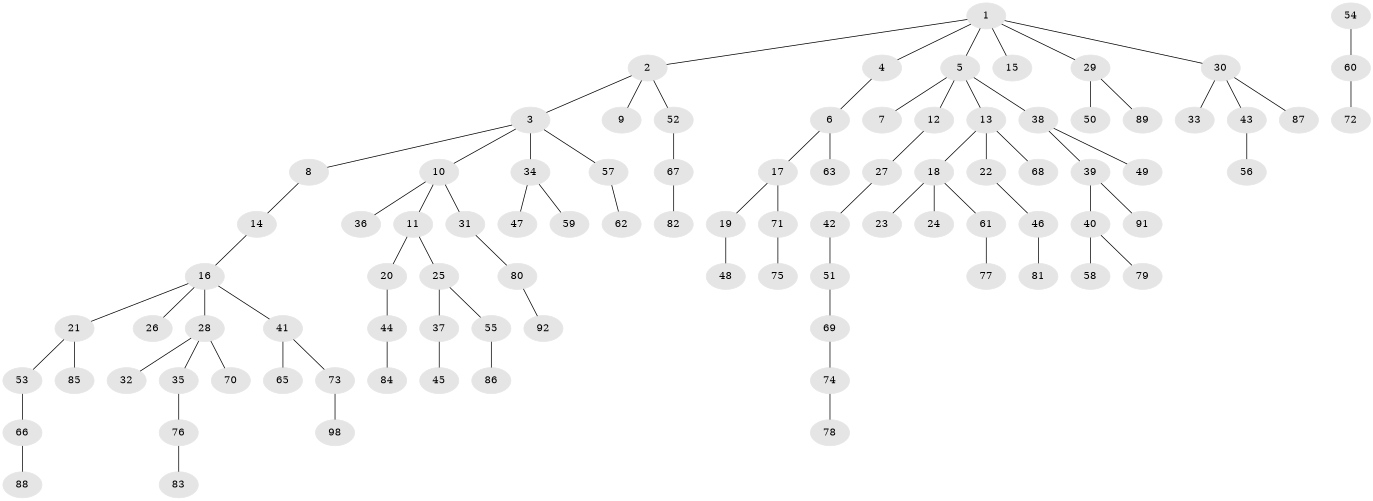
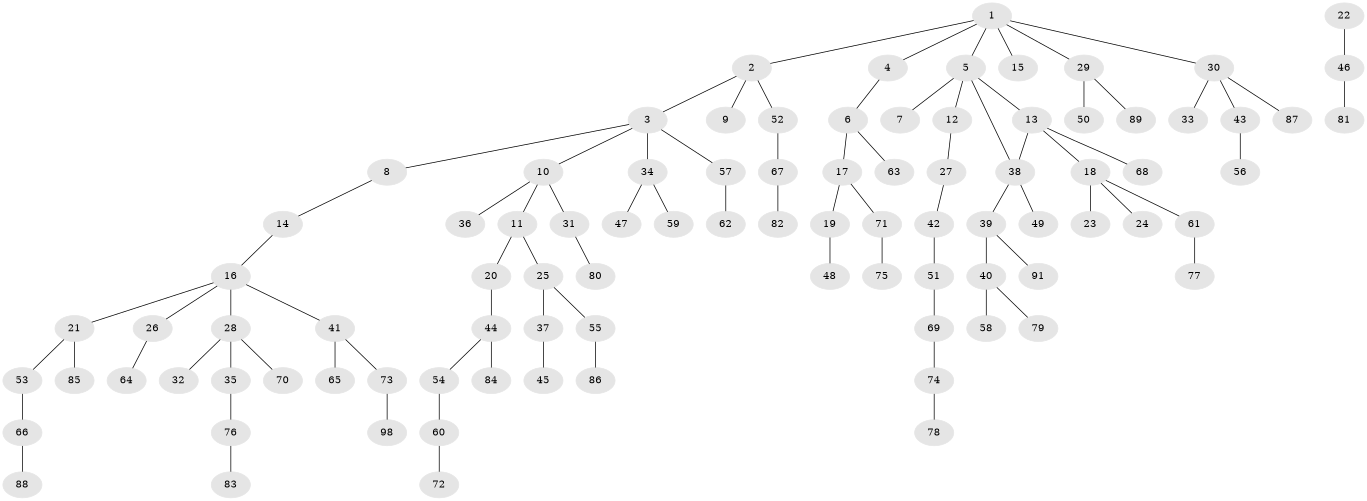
edge "13" -- "22": now "13" -- "38"
node "92": removed
edge "44" -- "54": added
node "64": added
